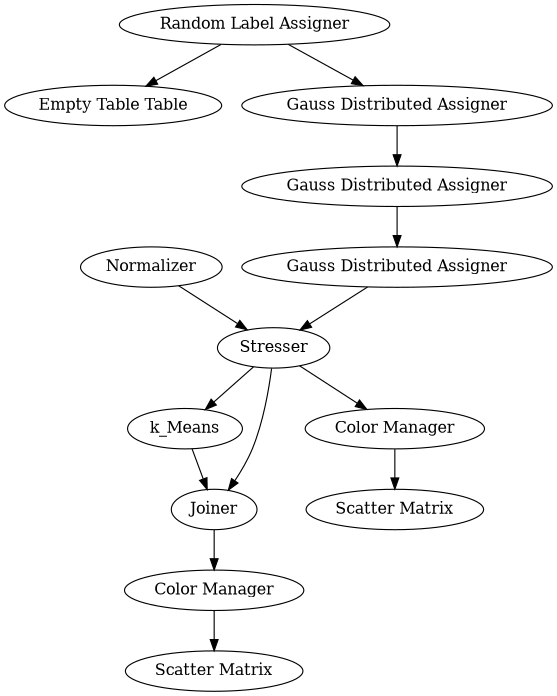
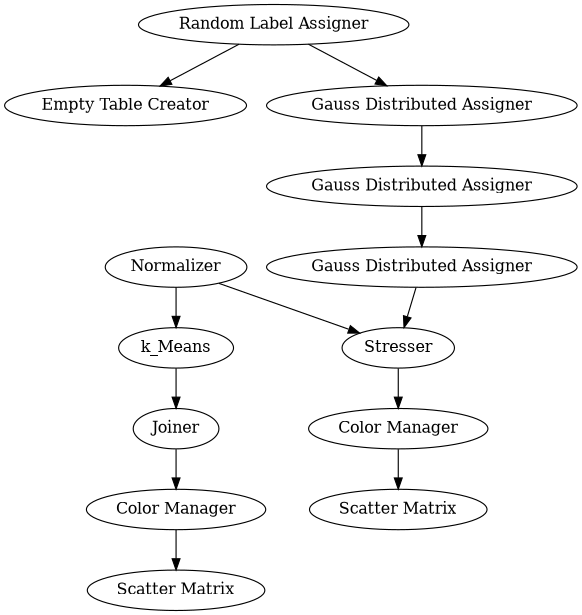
node "Empty Table Table": label "Empty Table Table" -> "Empty Table Creator"
edge "Stresser" -> "k_Means": now "Normalizer" -> "k_Means"
edge "Stresser" -> "Joiner": removed
